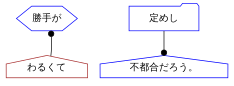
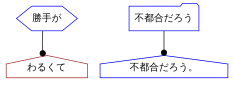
node "定めし": label "定めし" -> "不都合だろう"
edge "わるくて" -> "勝手が": reversed
